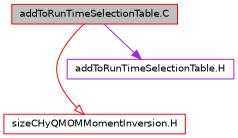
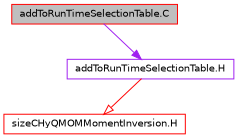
edge "addToRunTimeSelectionTable.C" -> "sizeCHyQMOMMomentInversion.H": now "addToRunTimeSelectionTable.H" -> "sizeCHyQMOMMomentInversion.H"
